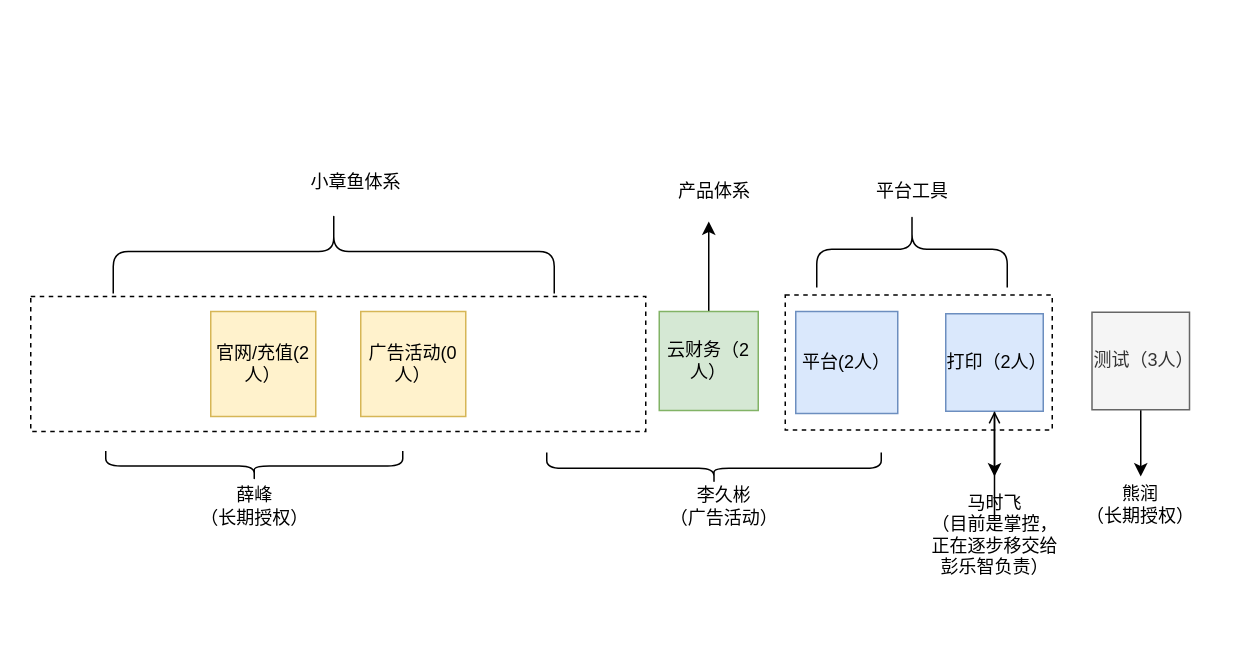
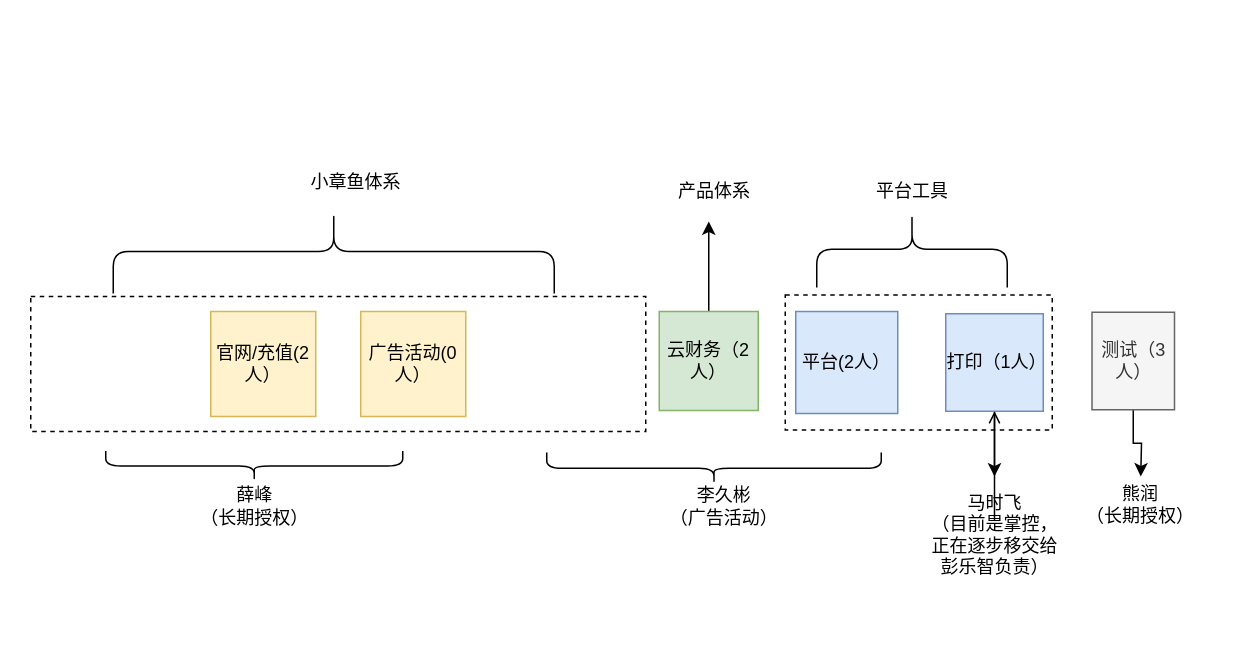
node "测试（3人）": size 98x98 -> 83x98
node "打印（2人）": label "打印（2人）" -> "打印（1人）"
